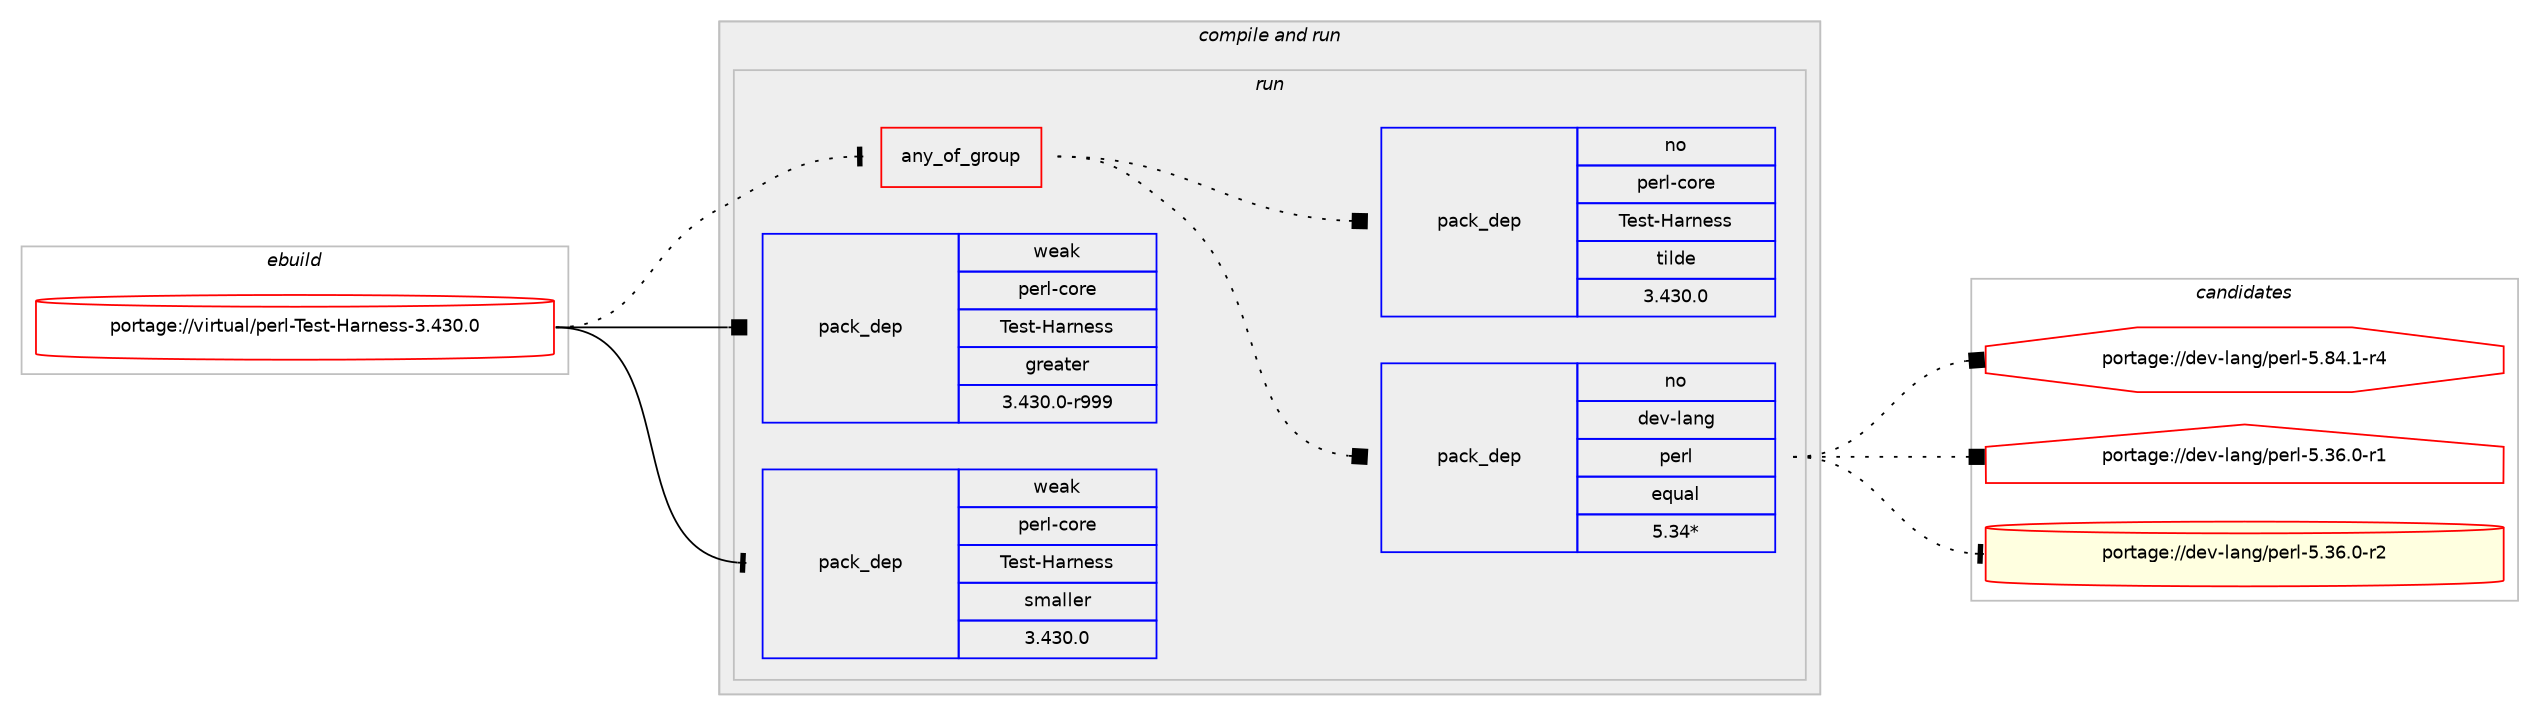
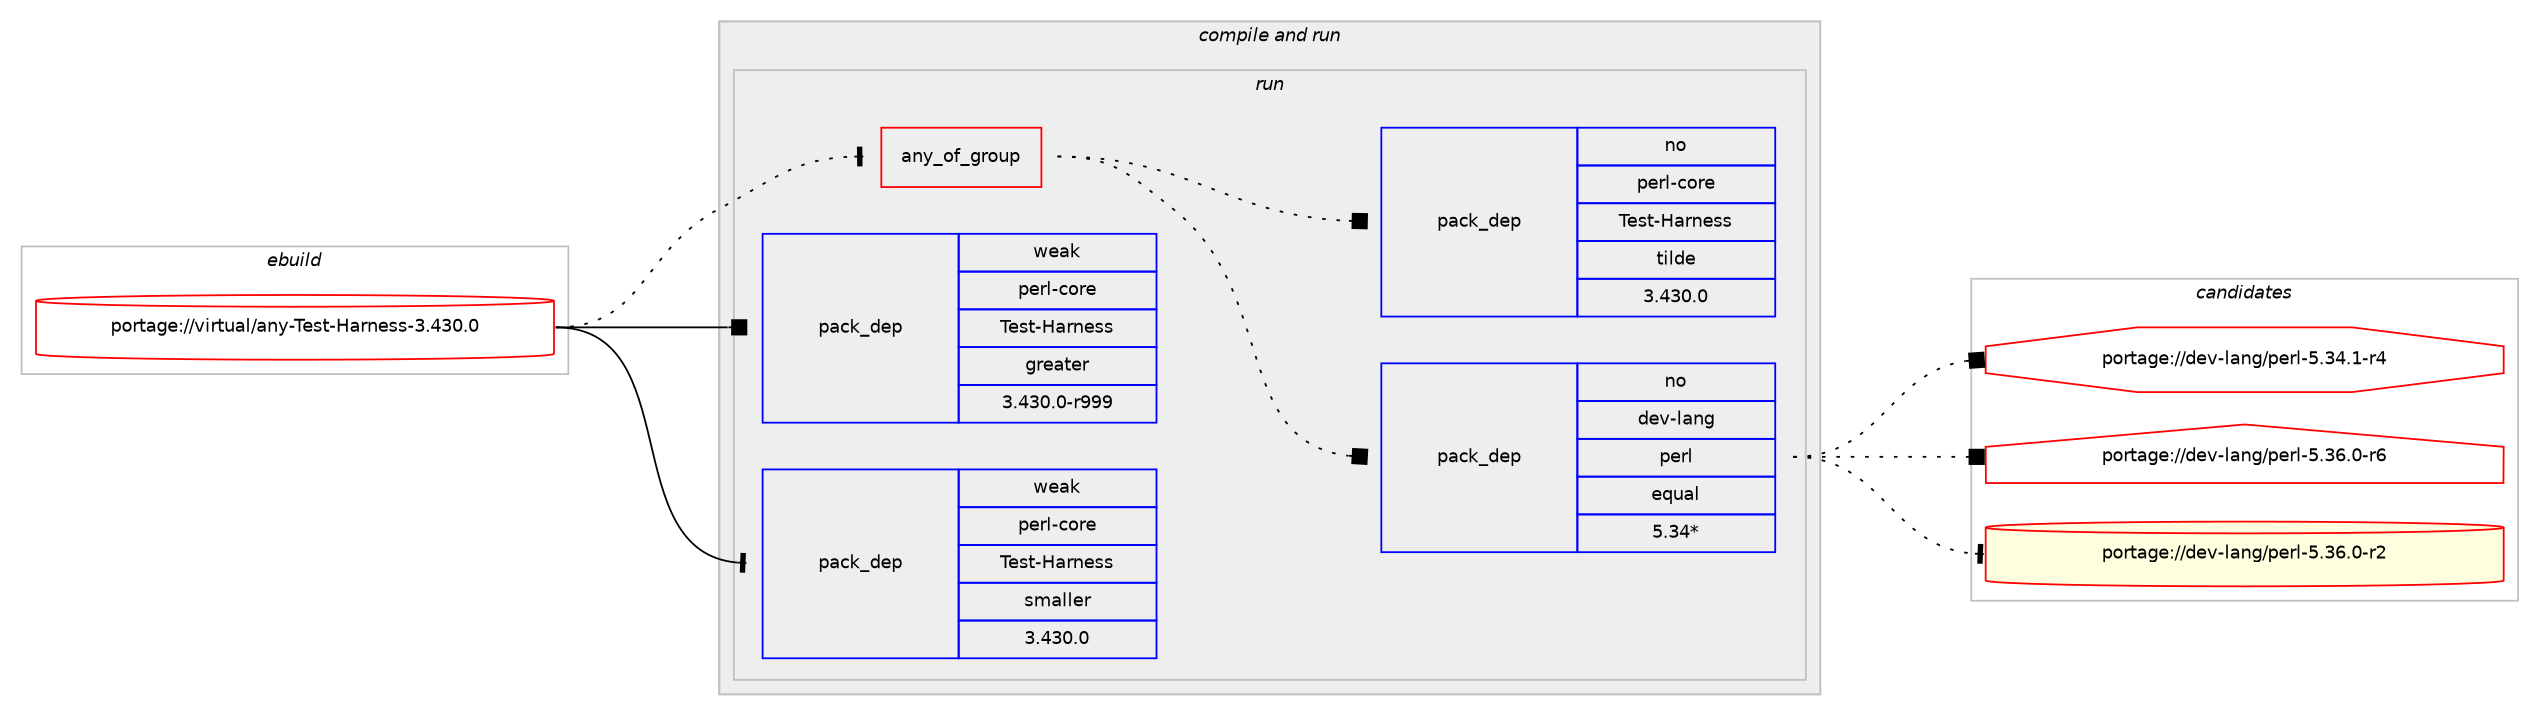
node "portage://virtual/perl-Test-Harness-3.430.0": label "portage://virtual/perl-Test-Harness-3.430.0" -> "portage://virtual/any-Test-Harness-3.430.0"
node "portage://dev-lang/perl-5.84.1-r4": label "portage://dev-lang/perl-5.84.1-r4" -> "portage://dev-lang/perl-5.34.1-r4"
node "portage://dev-lang/perl-5.36.0-r1": label "portage://dev-lang/perl-5.36.0-r1" -> "portage://dev-lang/perl-5.36.0-r6"
